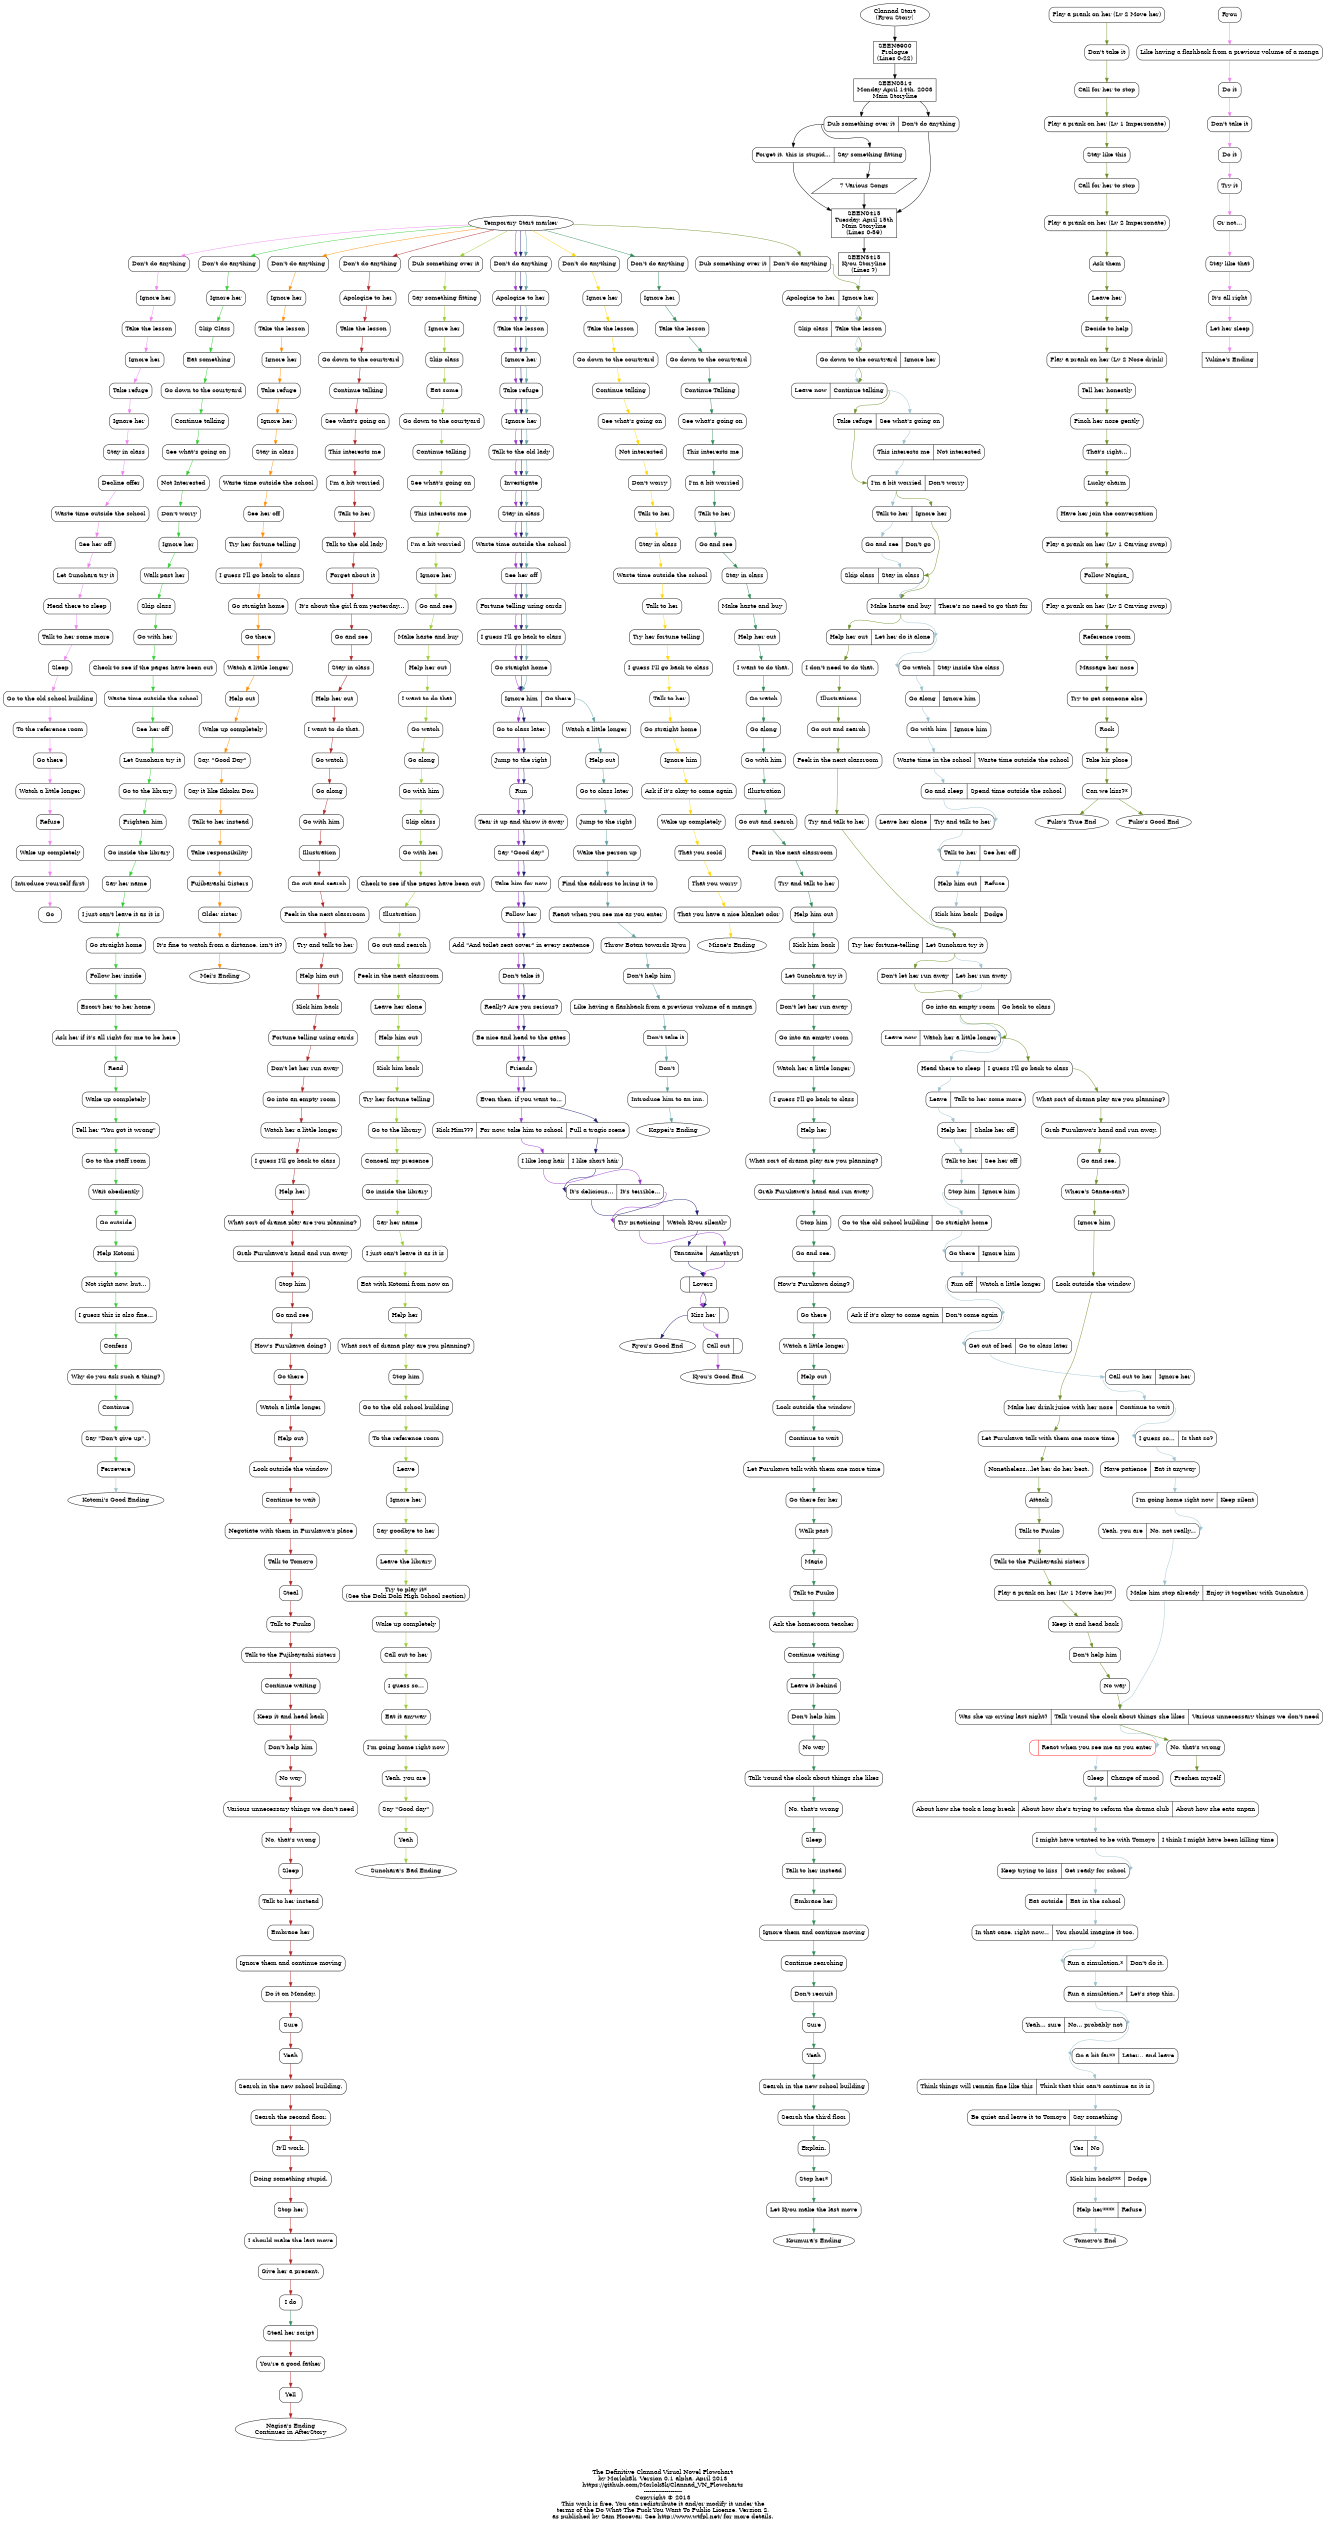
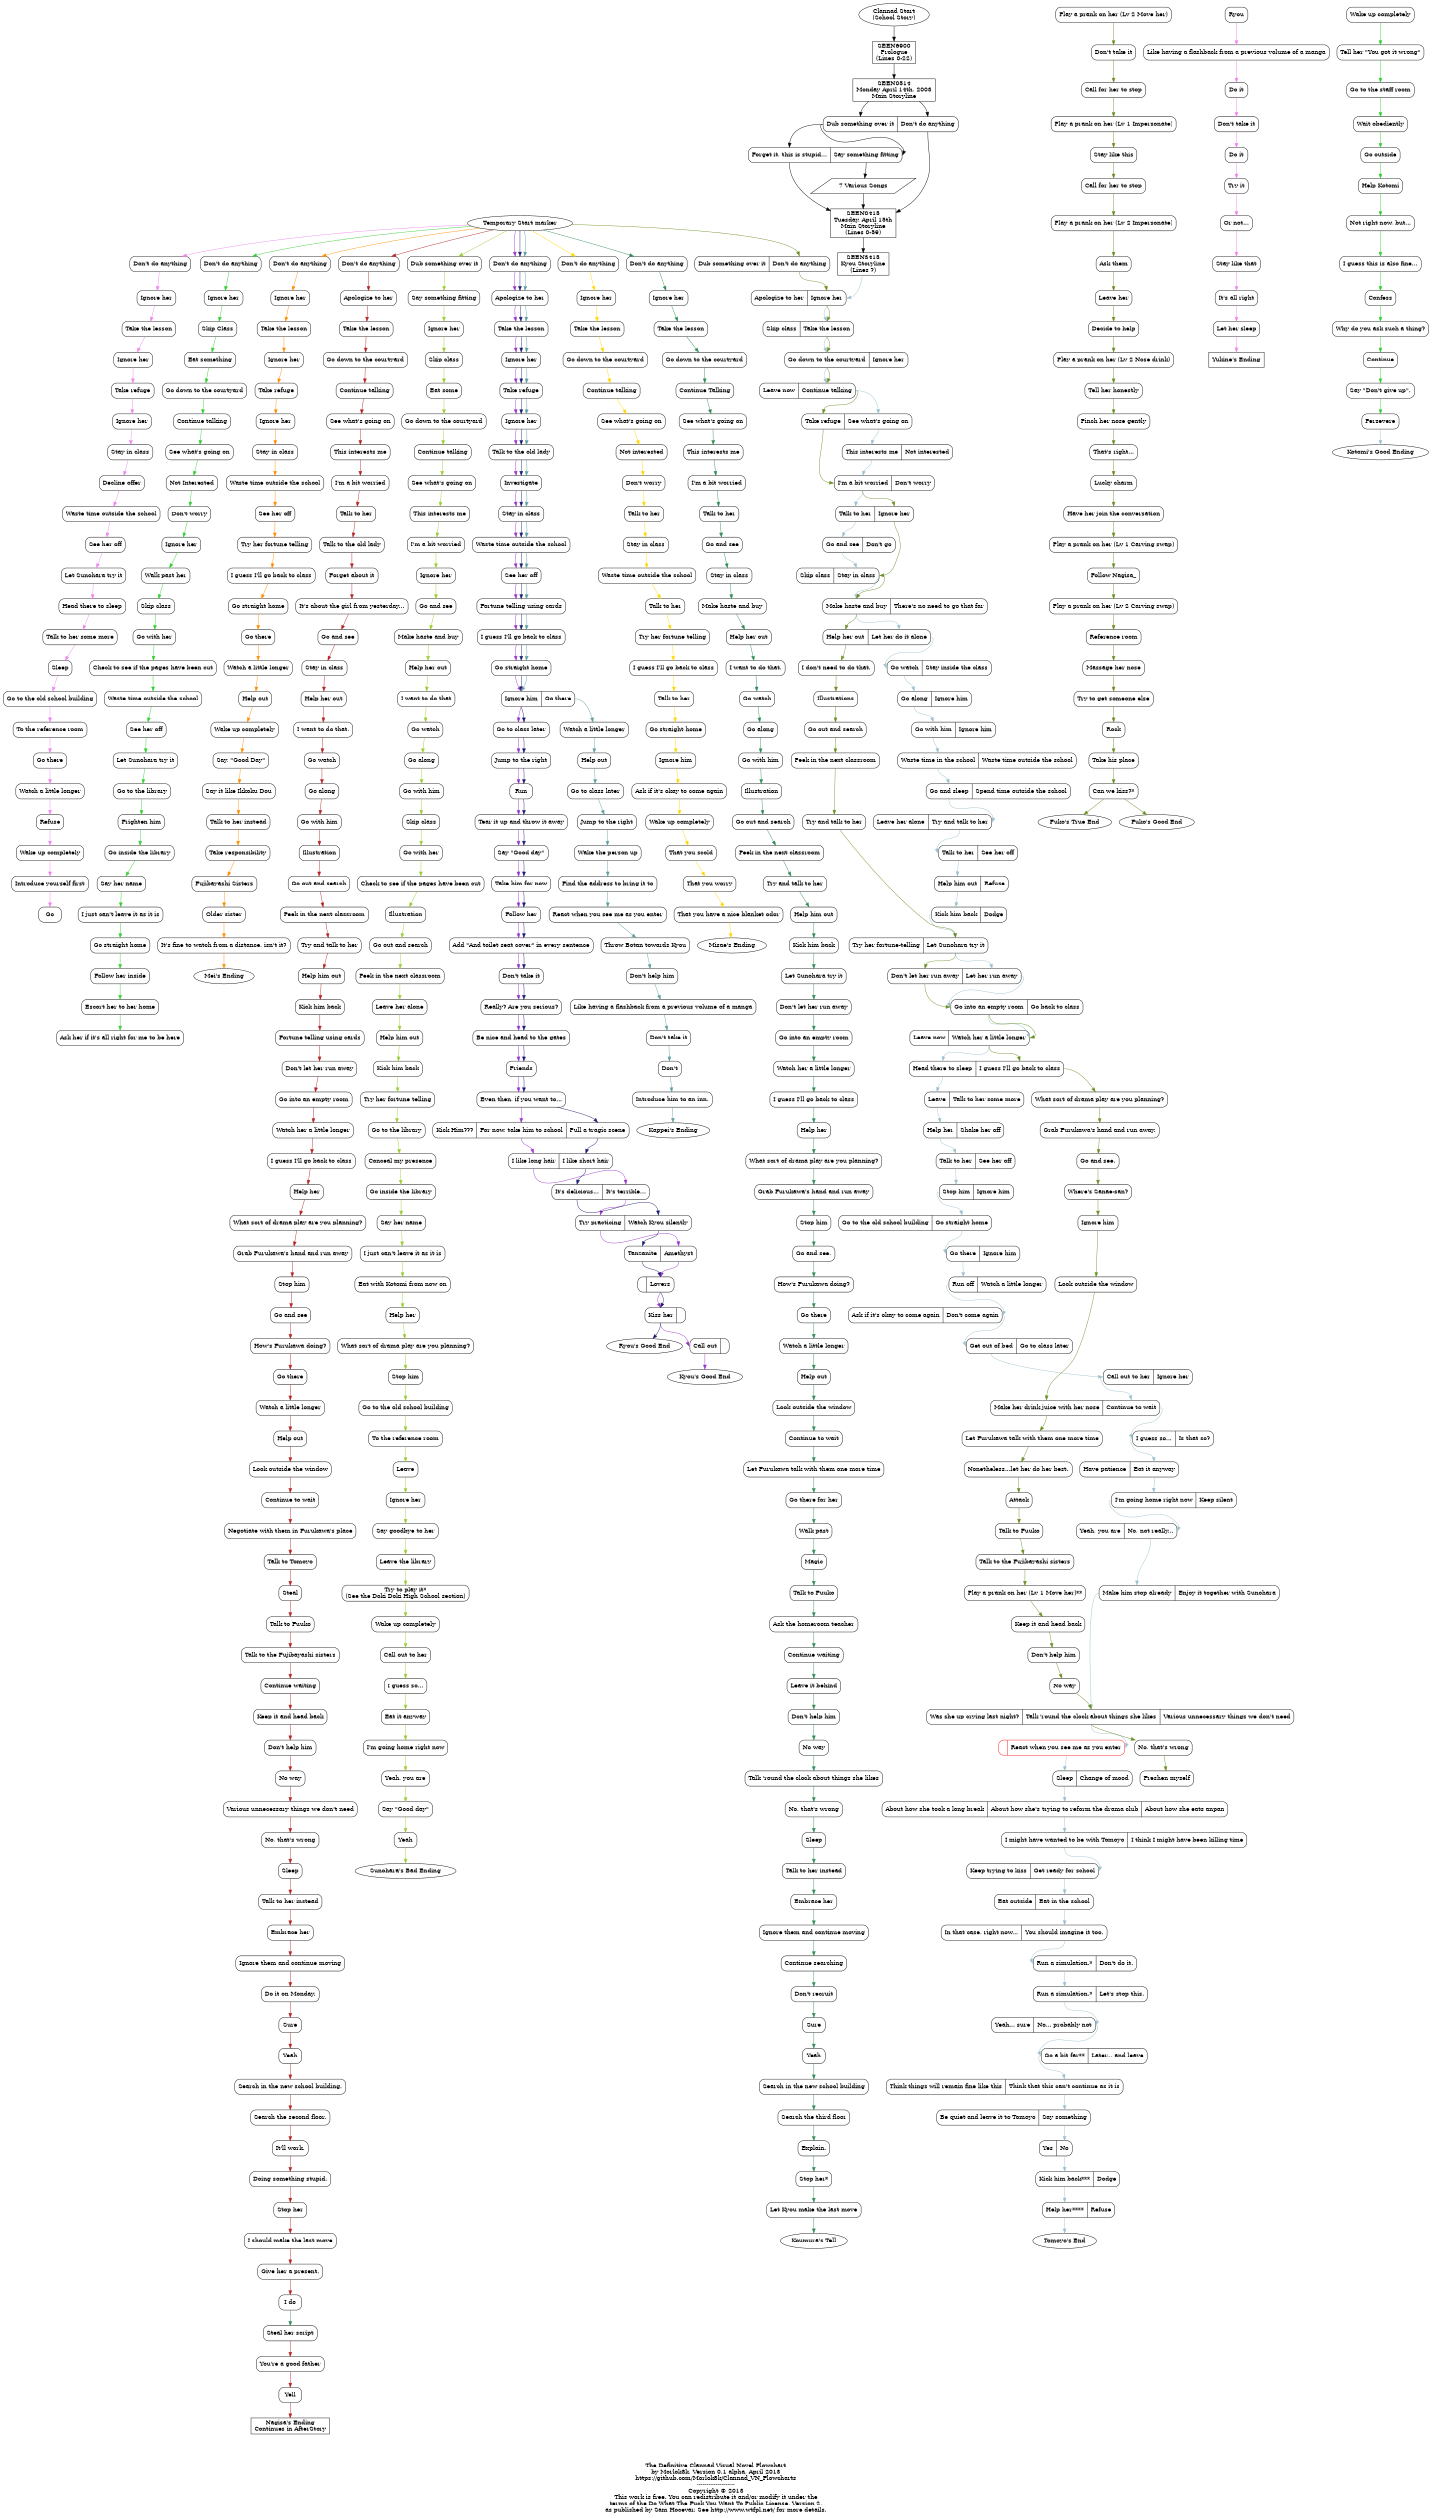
node "Clannad Start (Ryou Story)": label "Clannad Start (Ryou Story)" -> "Clannad Start (School Story)"
node "Read": removed
node "Koumura's Ending": label "Koumura's Ending" -> "Koumura's Tell"
node "Nagisa's Ending Continues in AfterStory": shape ellipse -> box
